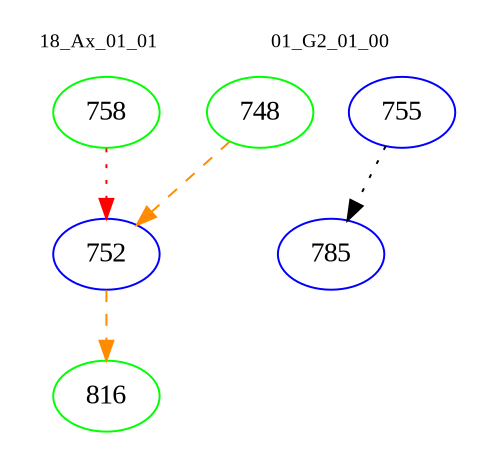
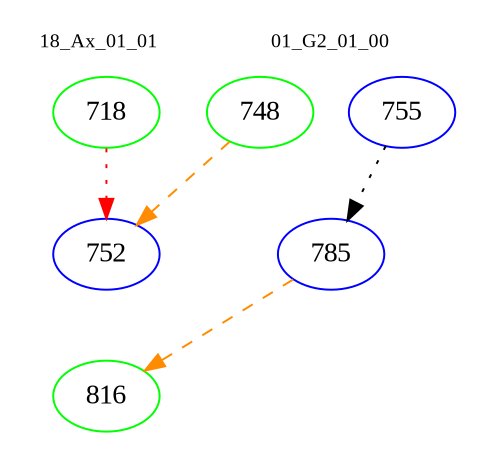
node "758": label "758" -> "718"
edge "752" -> "816": now "785" -> "816"
